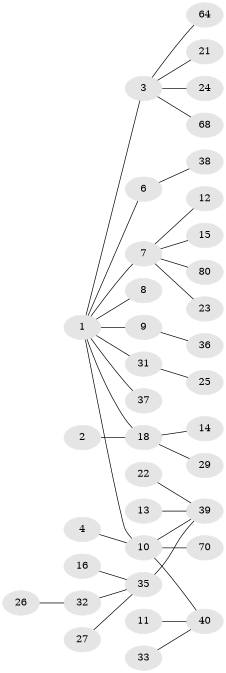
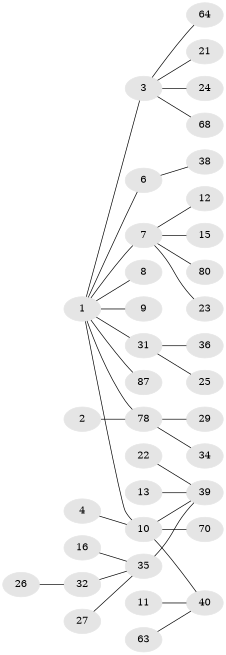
edge "9" -- "36": now "31" -- "36"
node "37": label "37" -> "87"
node "14": label "14" -> "34"
node "18": label "18" -> "78"
node "33": label "33" -> "63"
